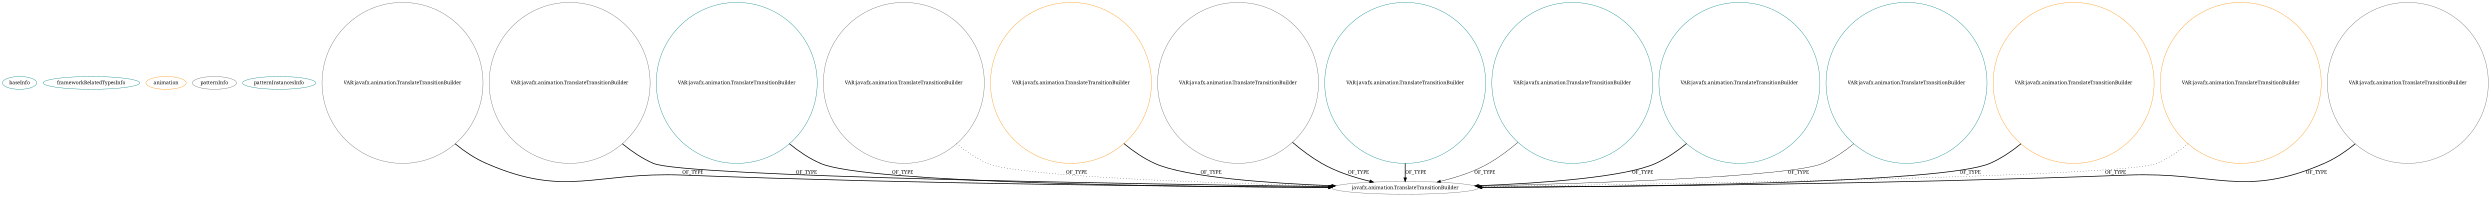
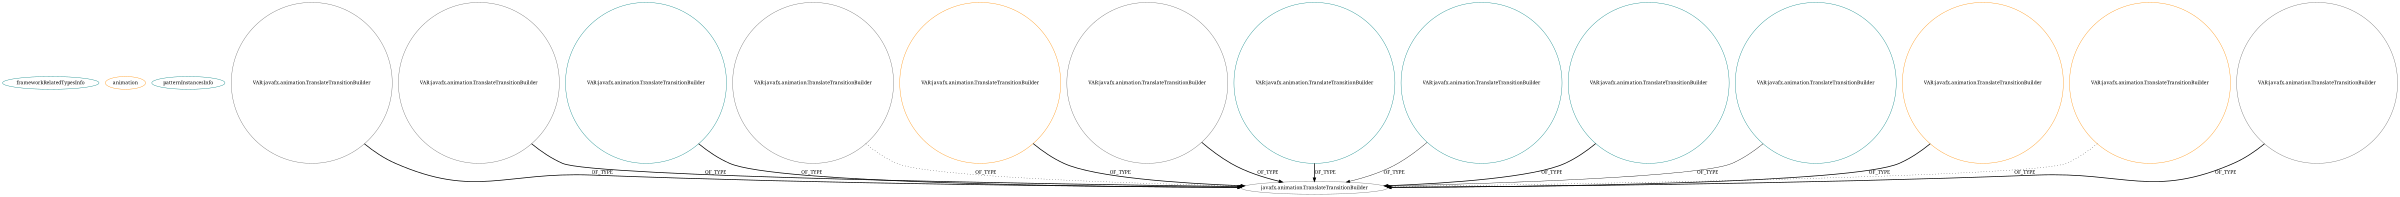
node "baseInfo": removed
node "patternInfo": removed
